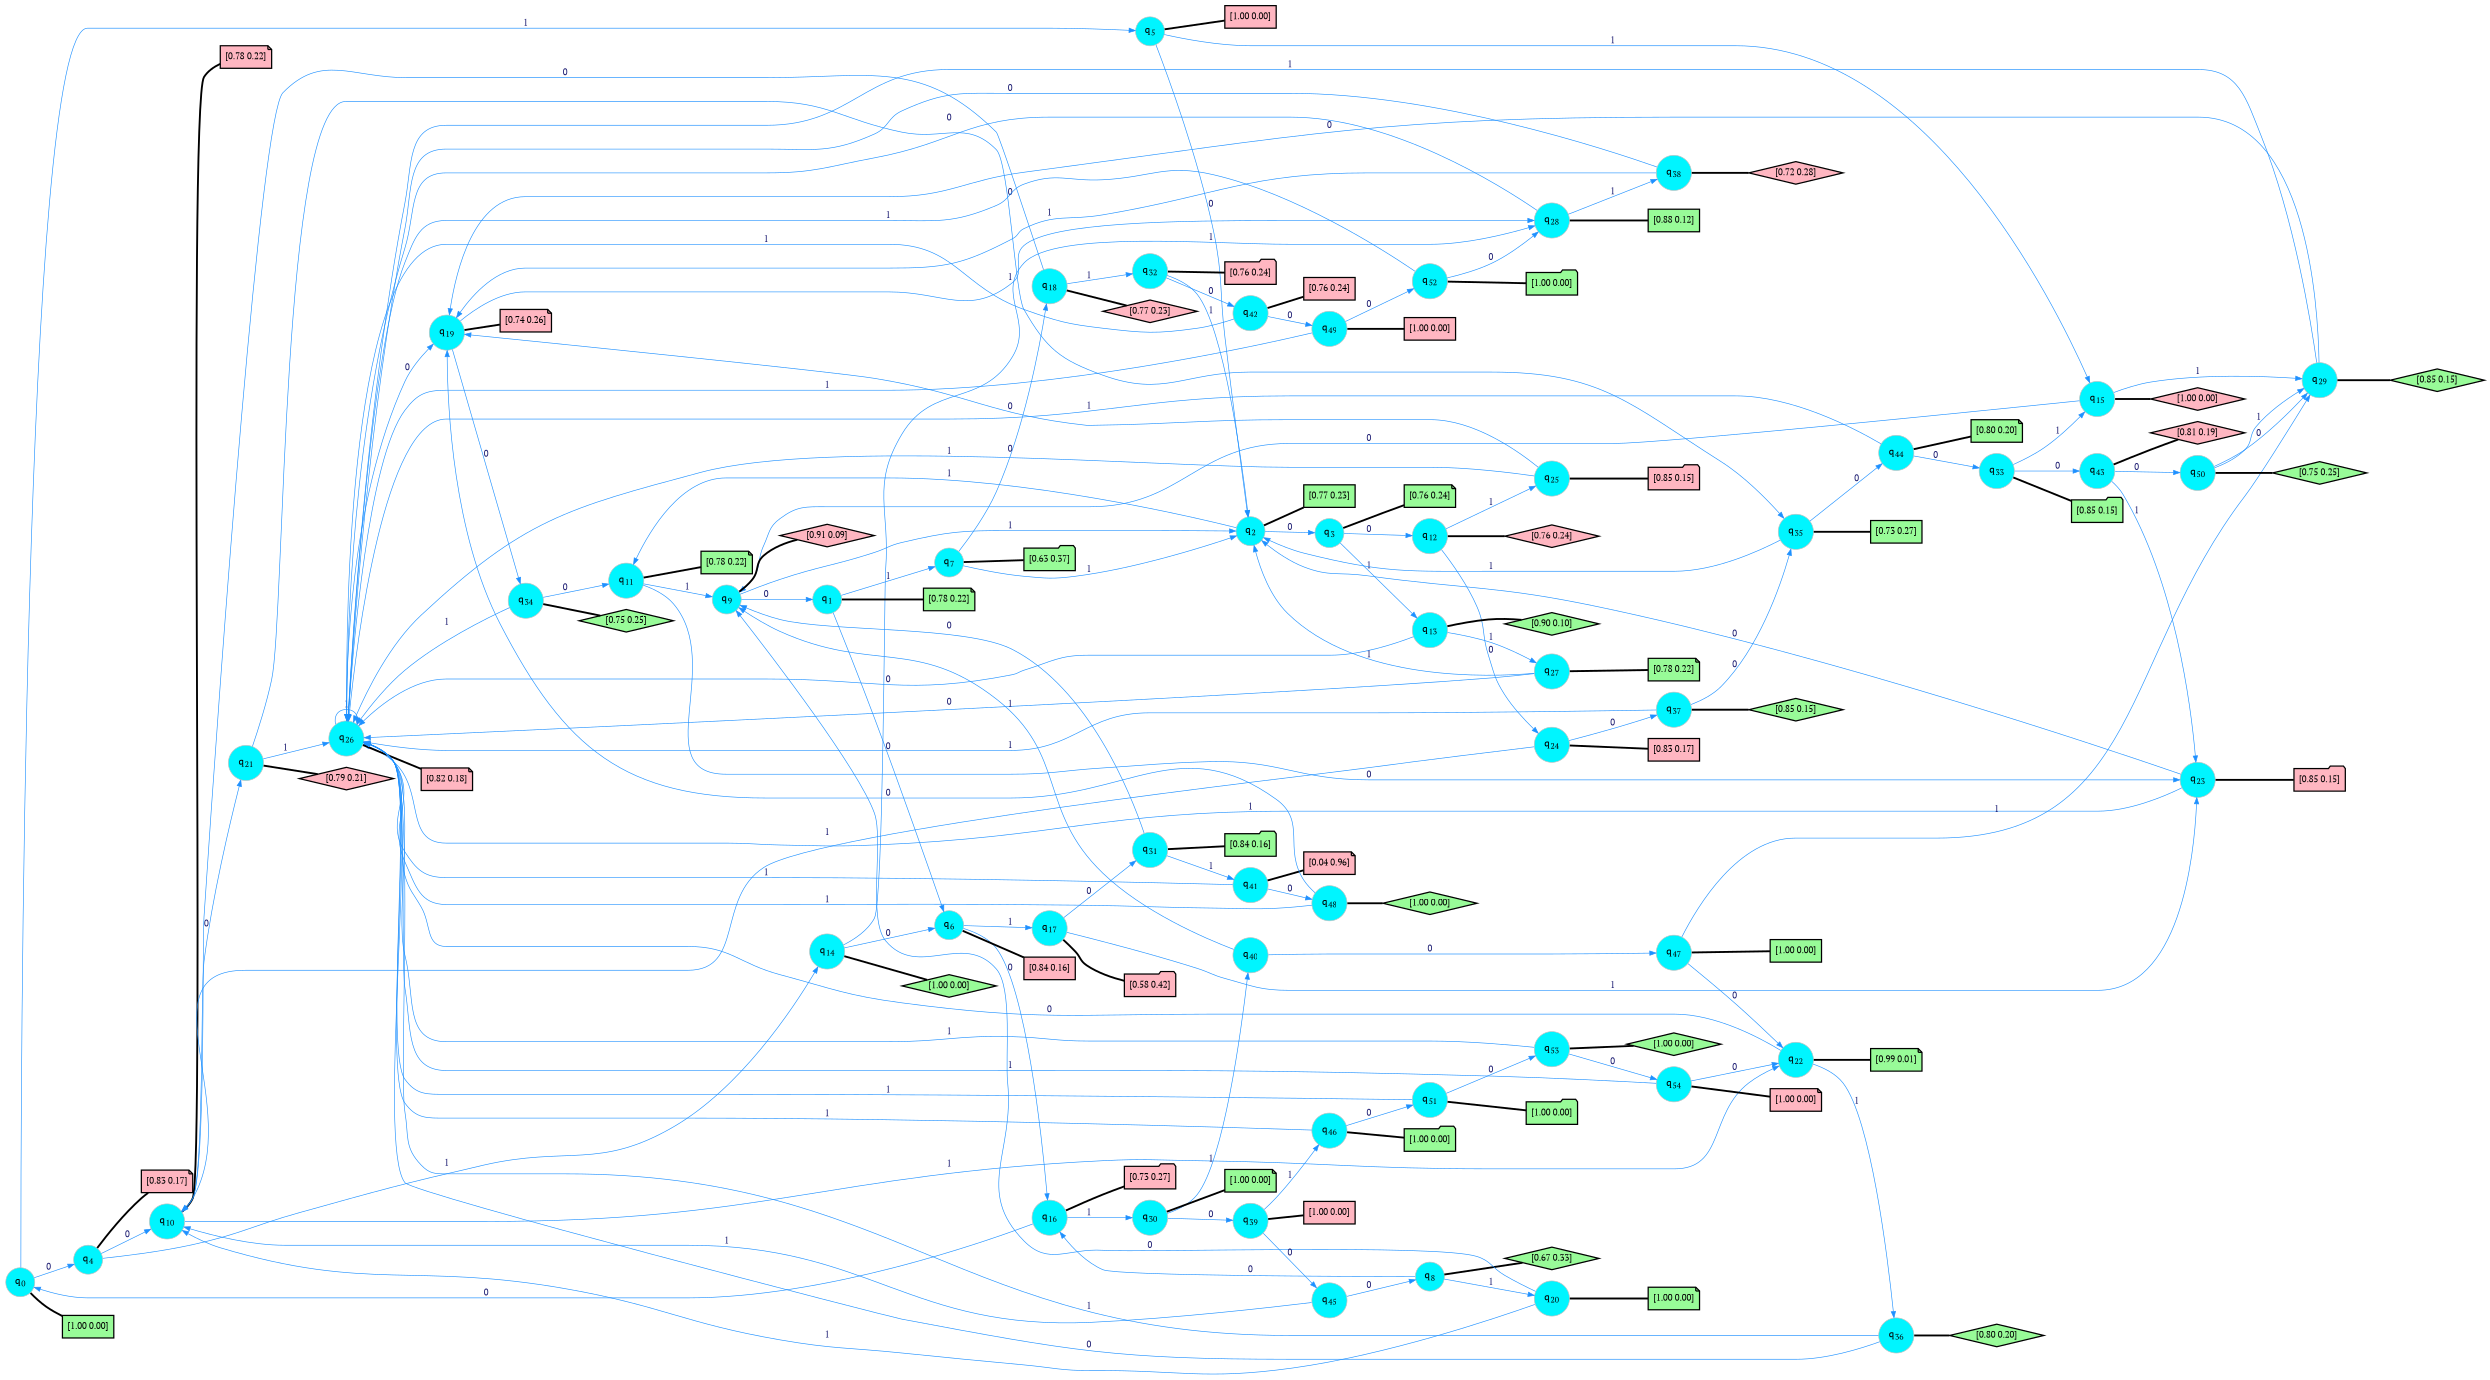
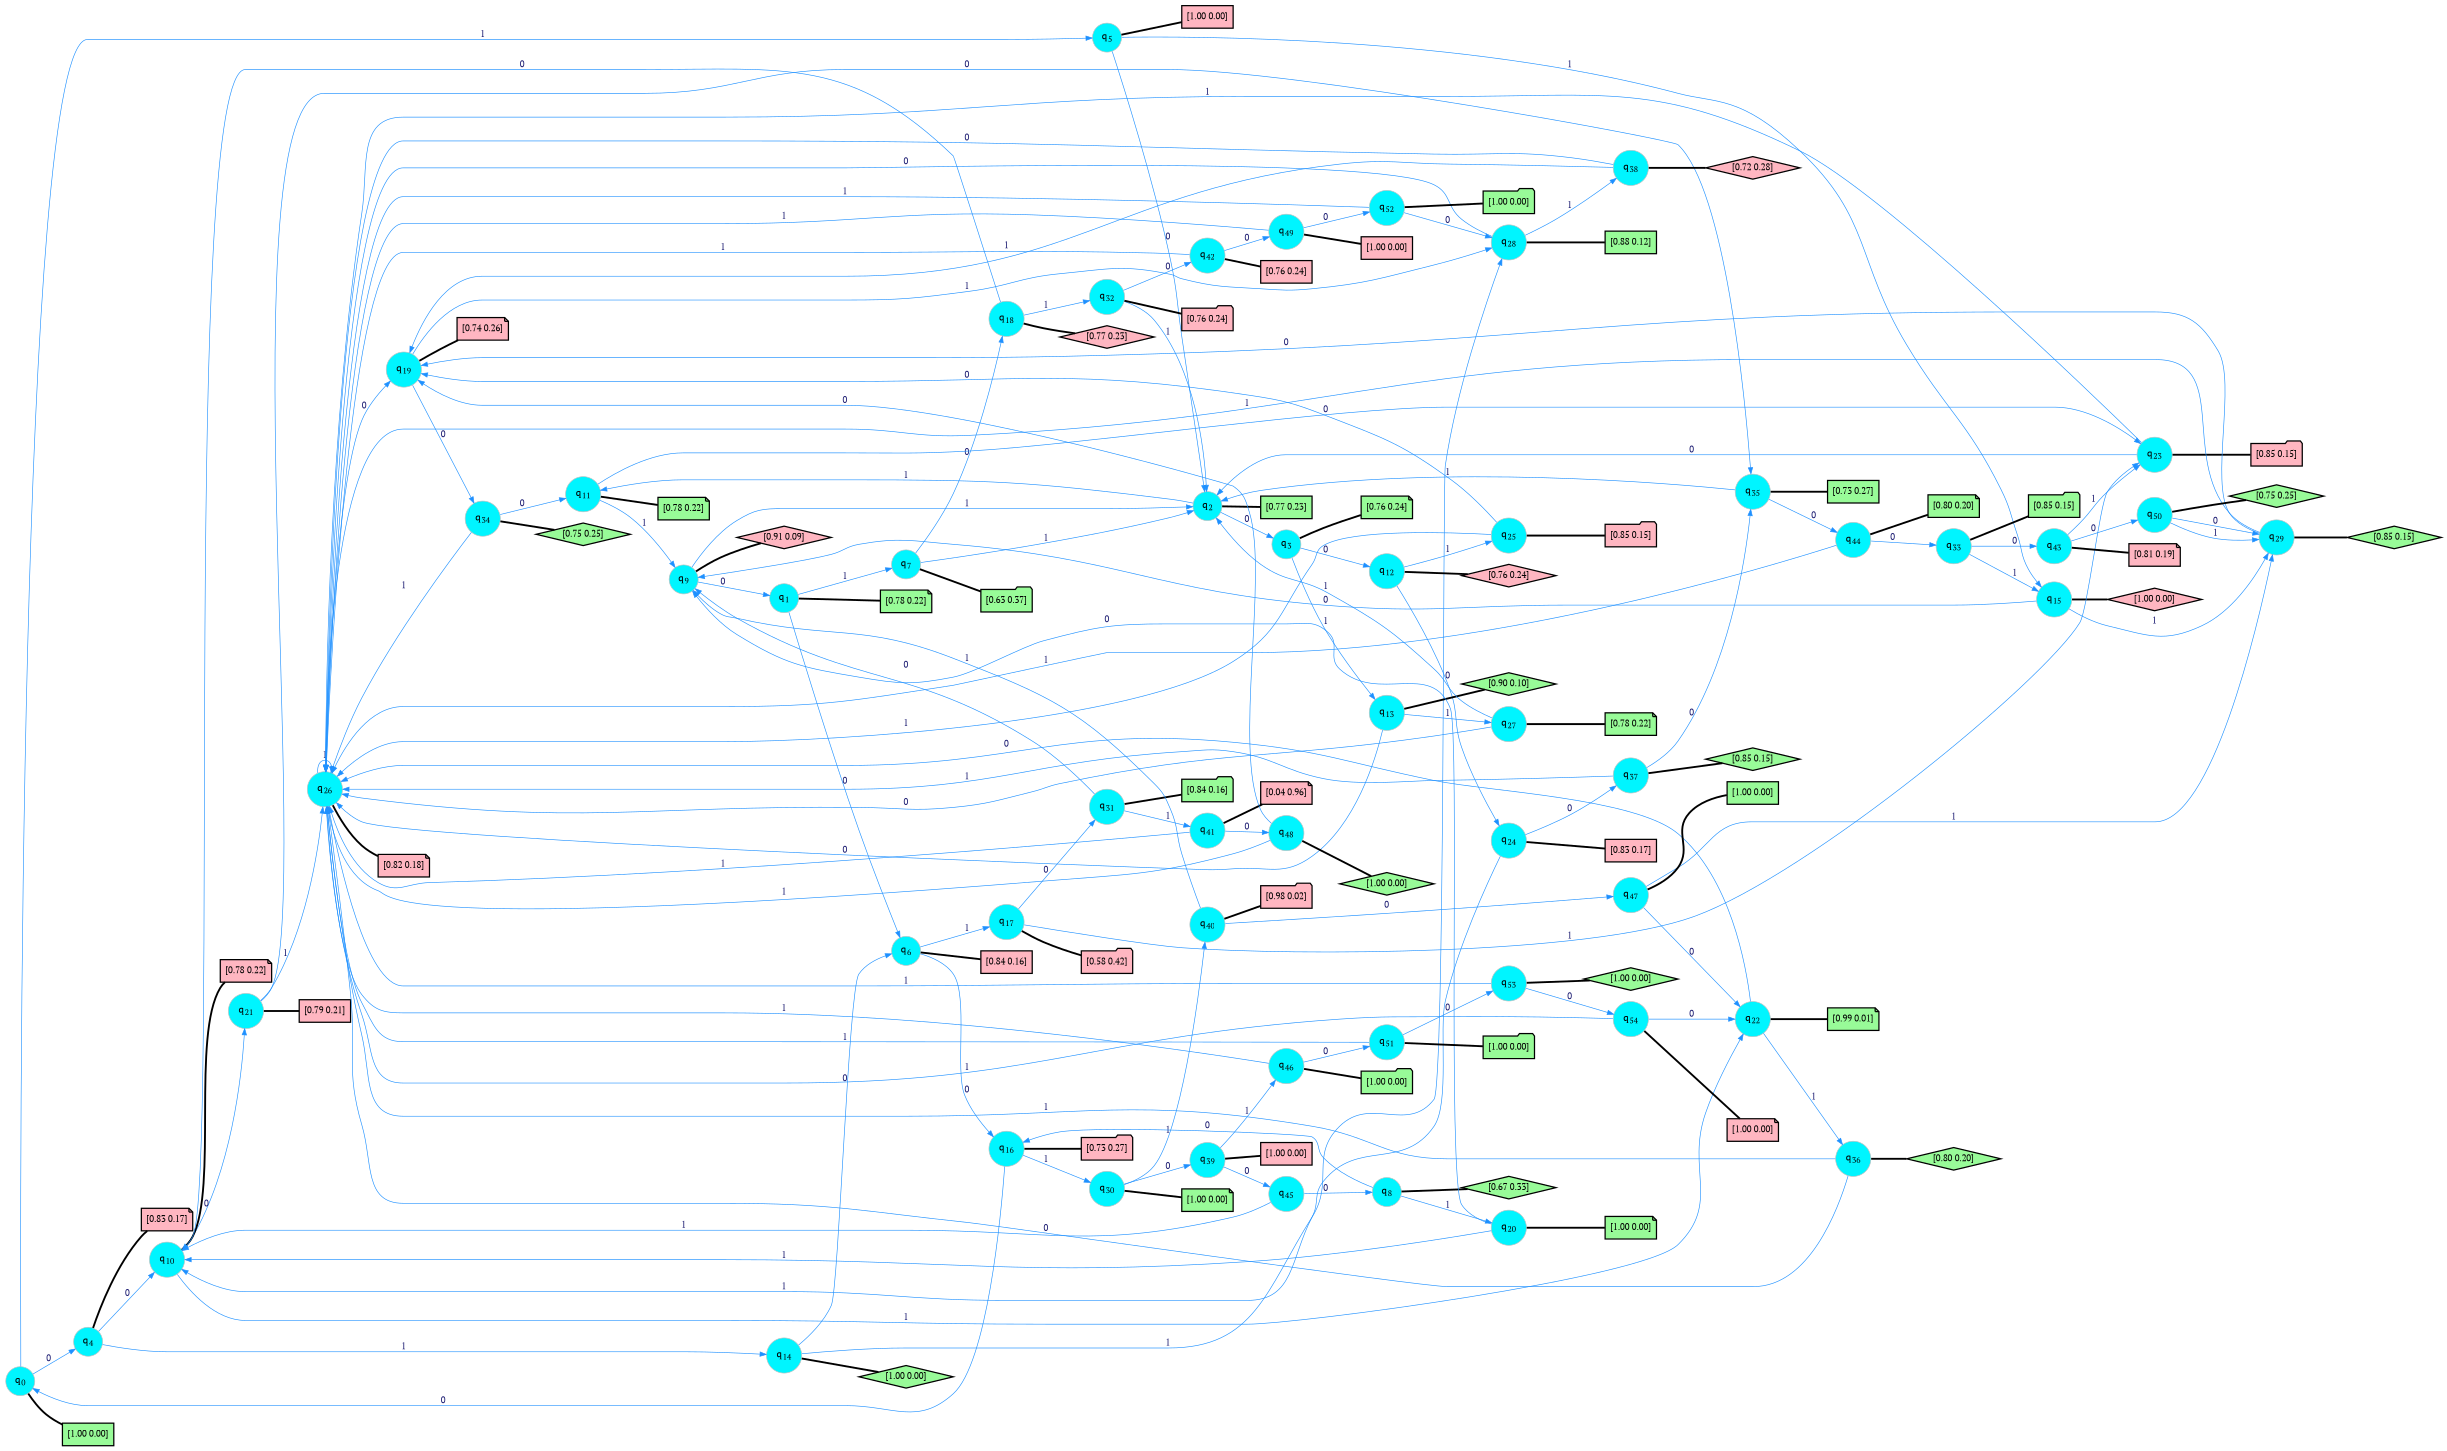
node "[0.81 0.19]": shape diamond -> note
node "[0.79 0.21]": shape diamond -> box
node "[0.98 0.02]": added
